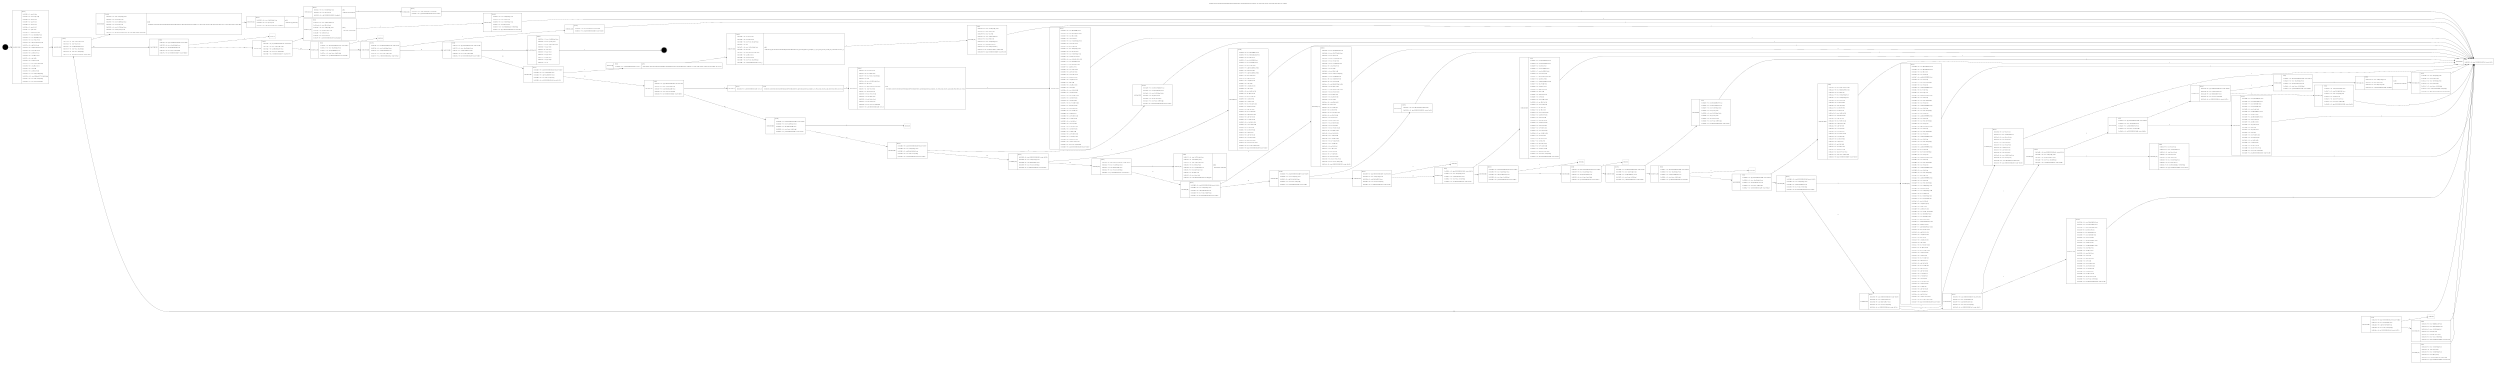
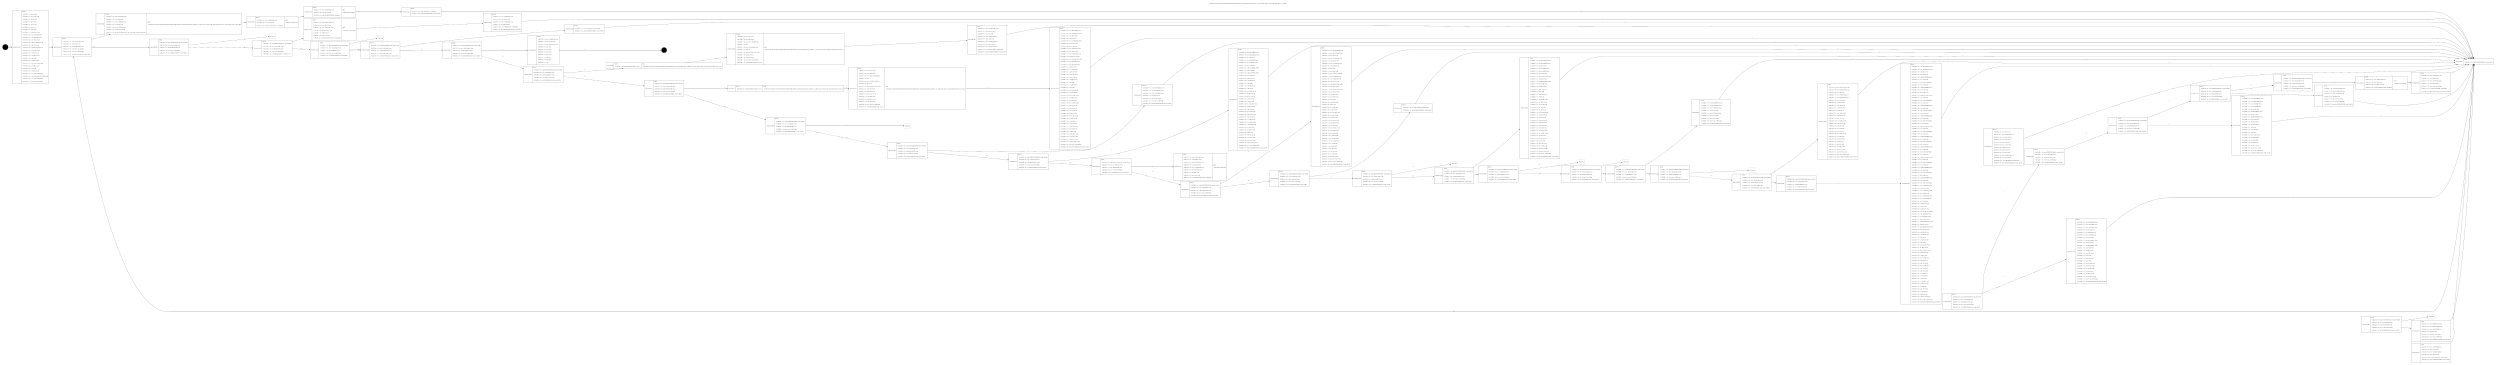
node "0x4020c9 [34]": removed
node "0x4019d0 [28]": removed
